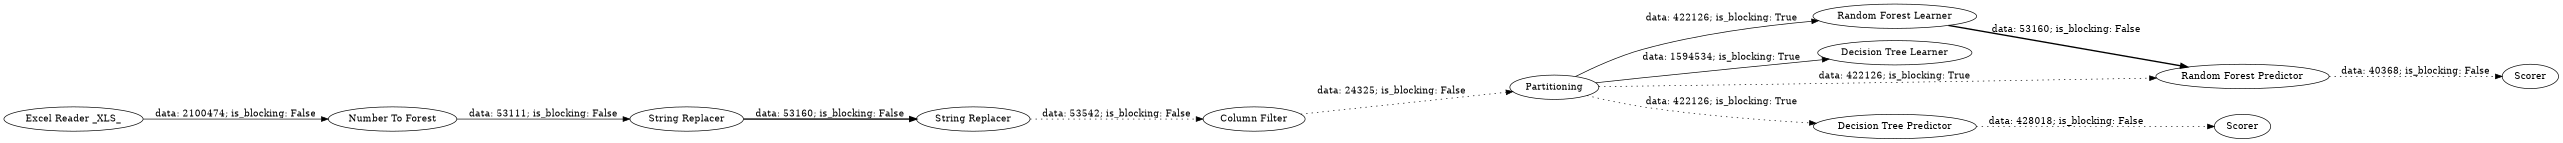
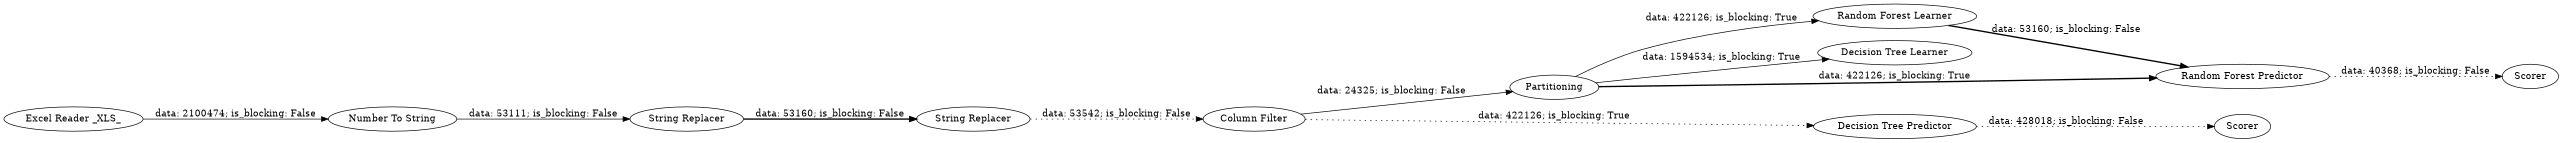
edge "Partitioning" -> "Random Forest Predictor": style dotted -> bold
edge "Column Filter" -> "Partitioning": style dotted -> solid
edge "Partitioning" -> "Decision Tree Predictor": now "Column Filter" -> "Decision Tree Predictor"
node "Number To Forest": label "Number To Forest" -> "Number To String"
